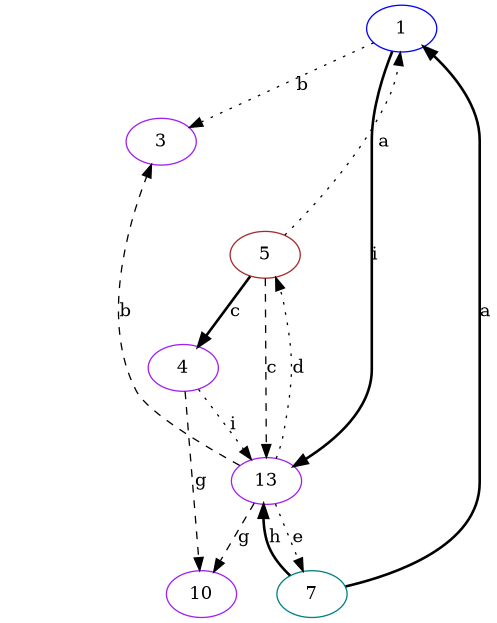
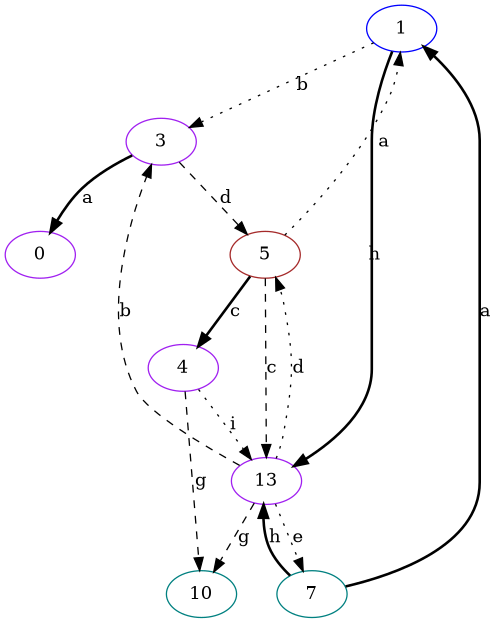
edge "3" -> "5": added, label "d"
node "0": added
edge "1" -> "13": label "i" -> "h"
node "10": color purple -> teal
